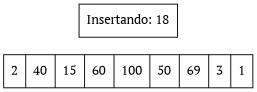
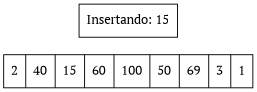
node "Insertando: 18": label "Insertando: 18" -> "Insertando: 15"
